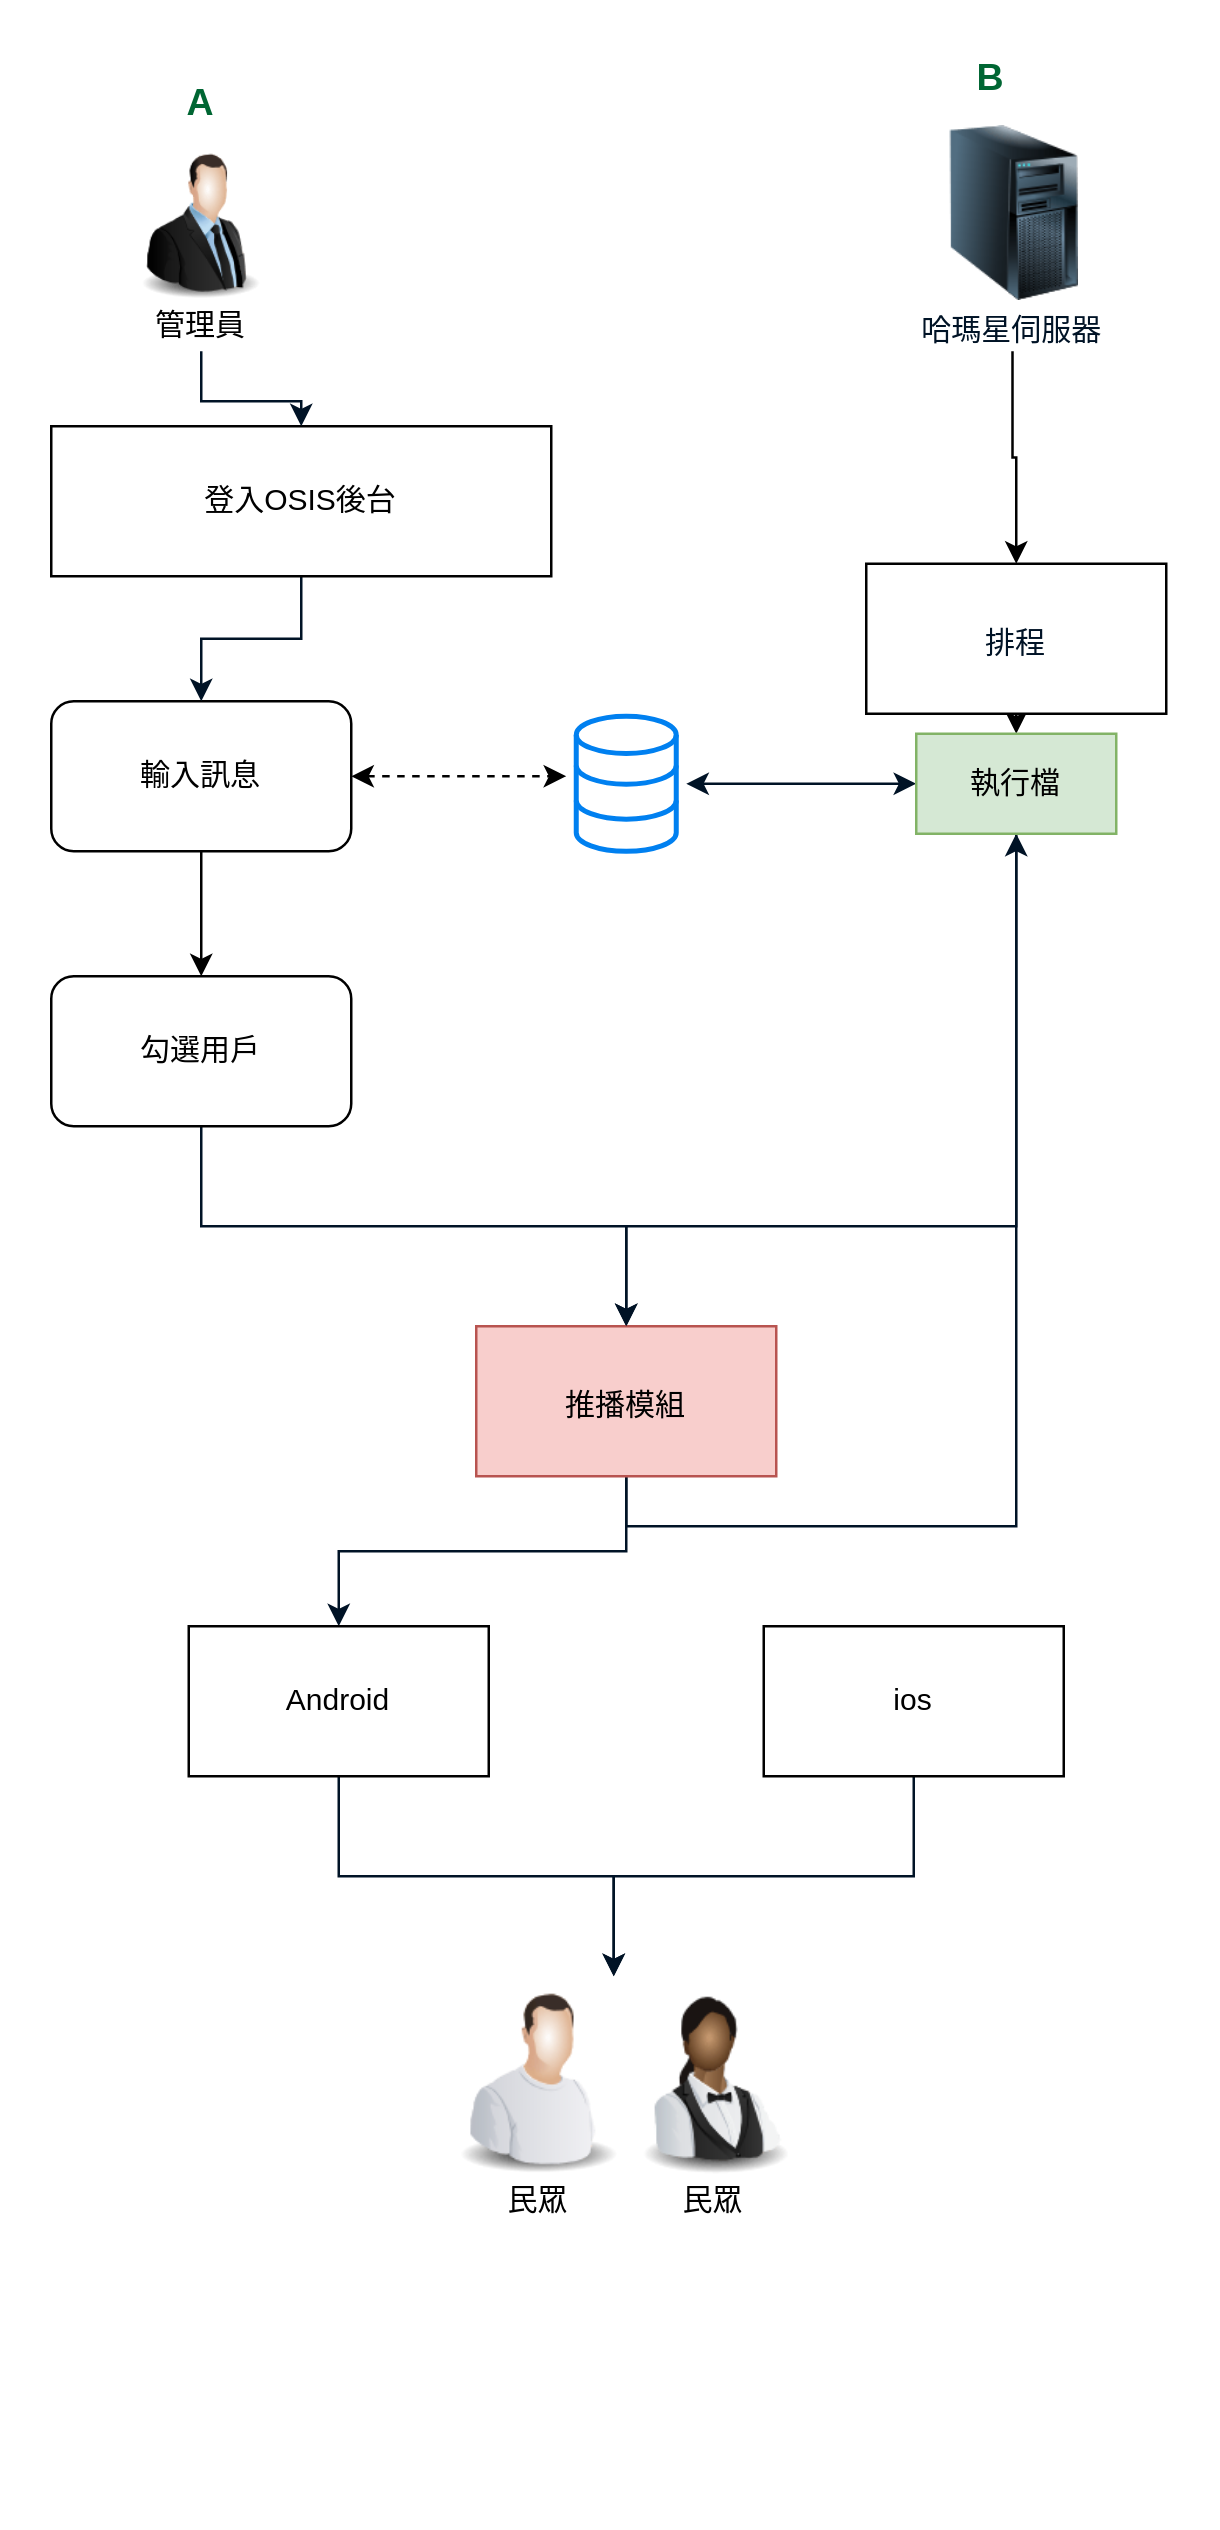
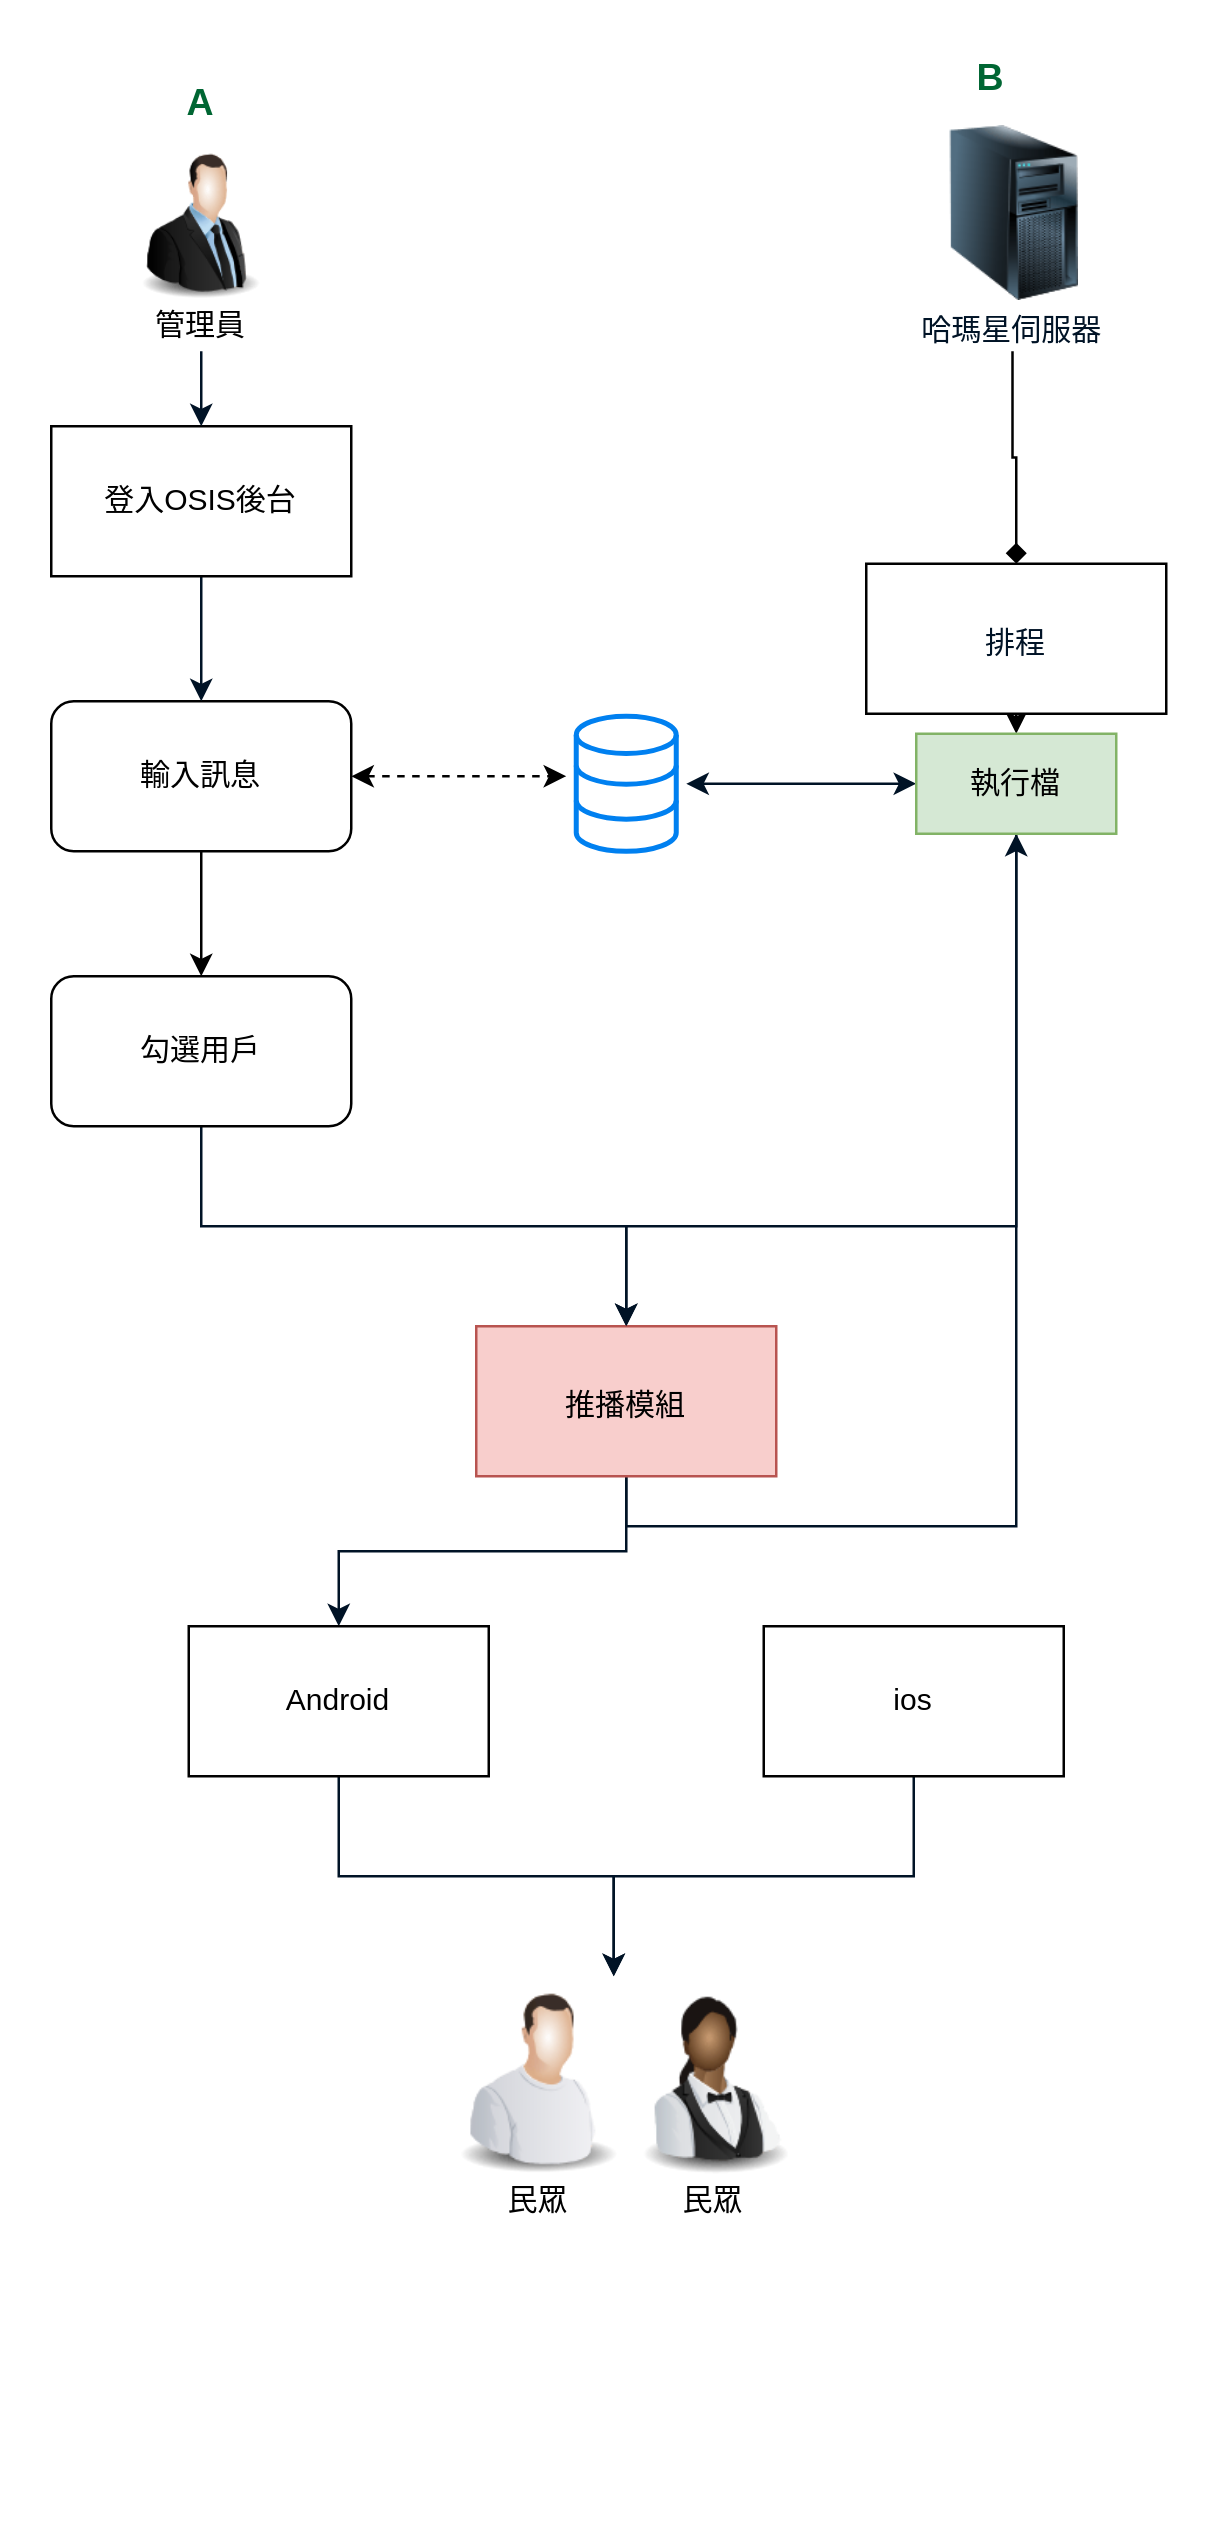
node "登入OSIS後台": size 500x150 -> 300x150
edge "哈瑪星伺服器" -> "排程": arrowhead classic -> diamond
